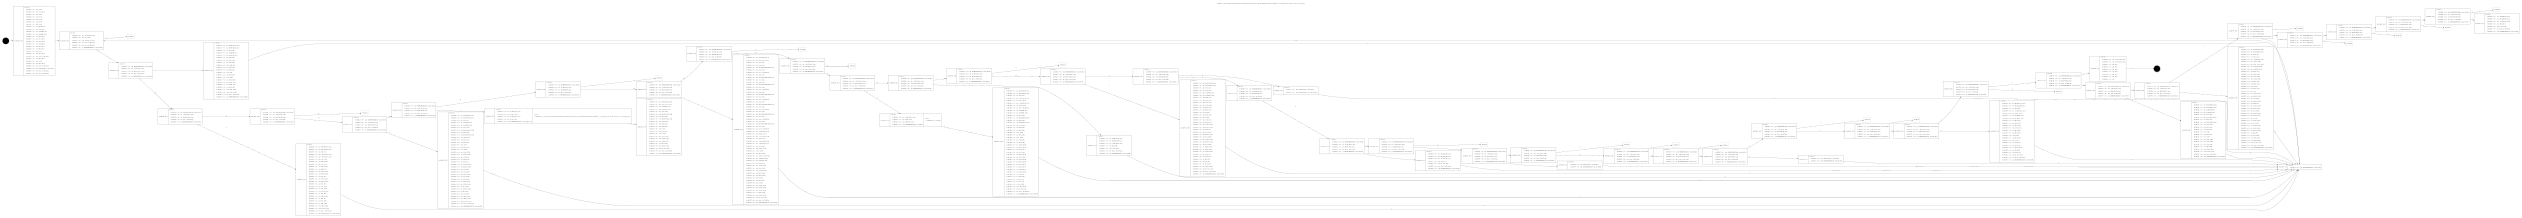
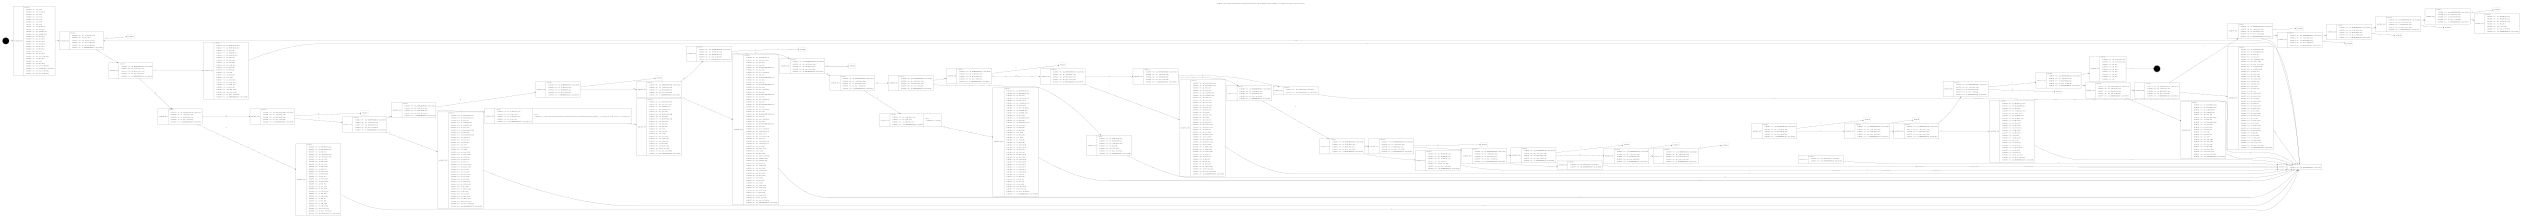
node "0x4016b9 [28]": removed
